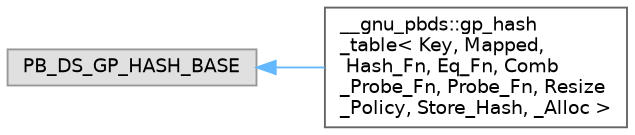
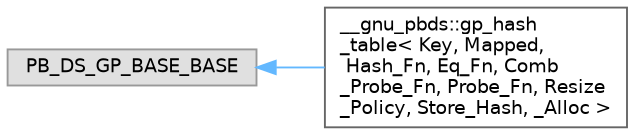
node "PB_DS_GP_HASH_BASE": label "PB_DS_GP_HASH_BASE" -> "PB_DS_GP_BASE_BASE"
